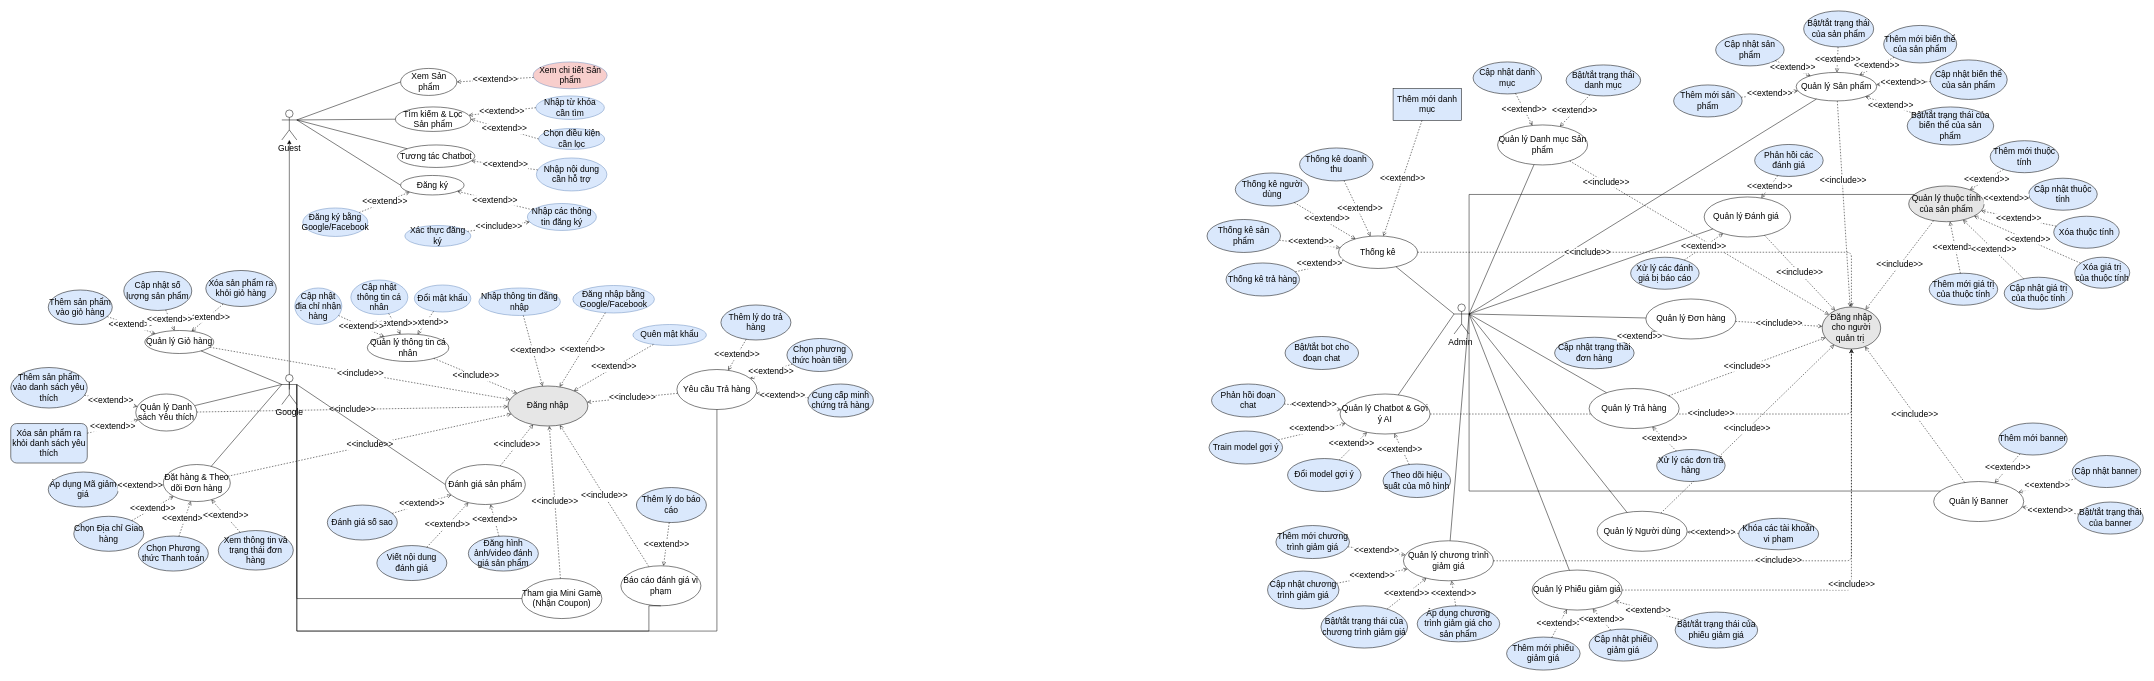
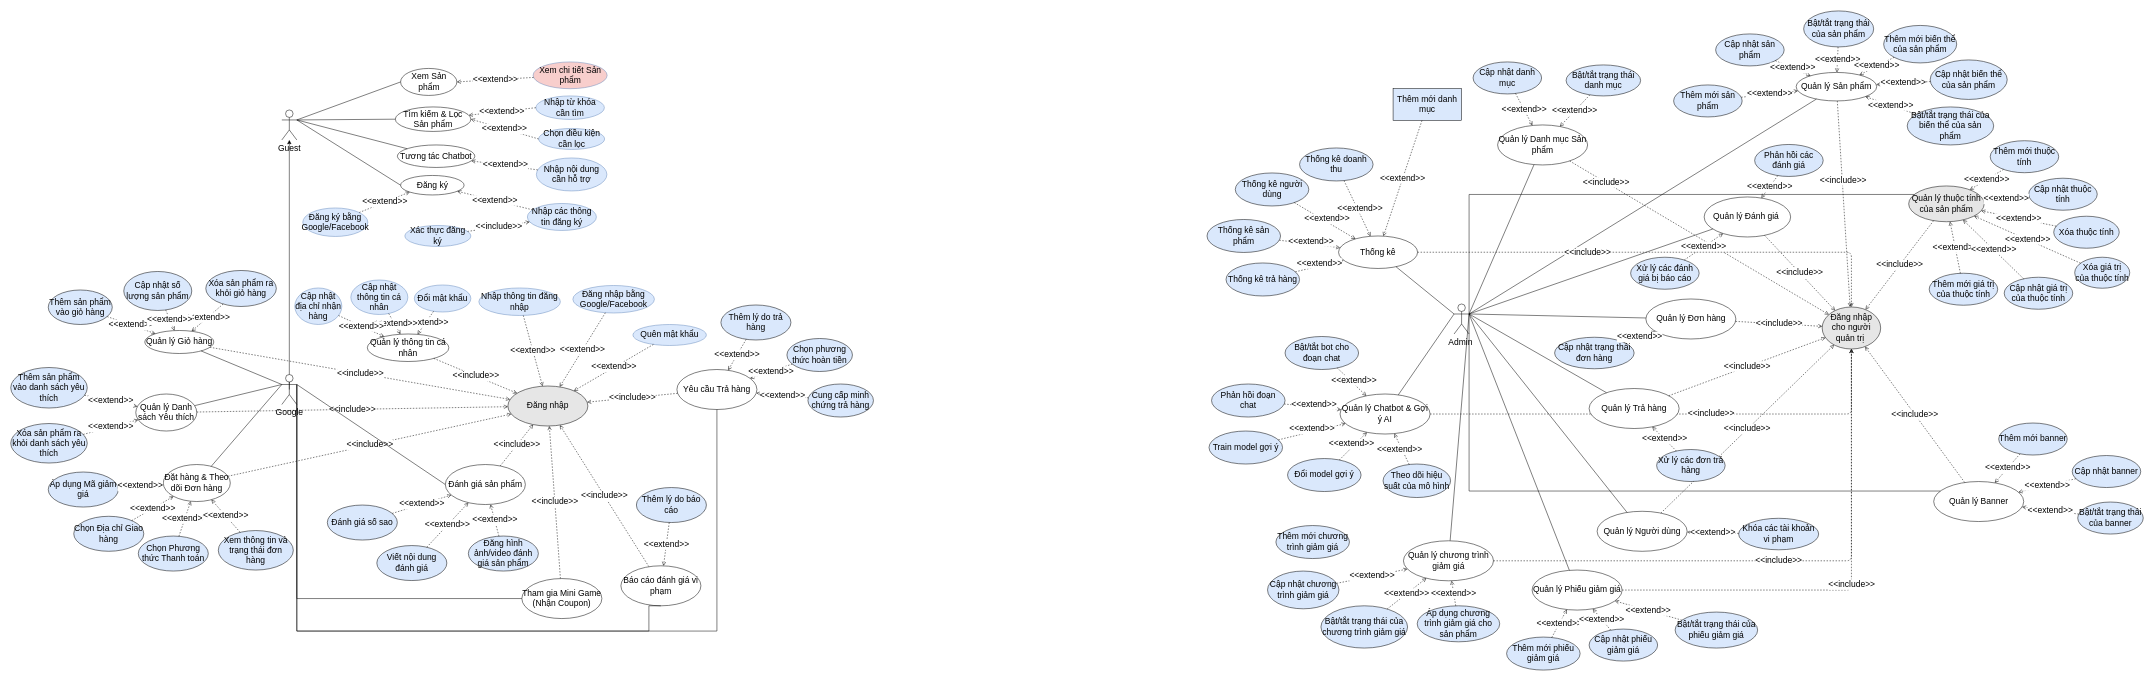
edge "Bật/tắt bot cho đoạn chat" -> "Quản lý Chatbot & Gợi ý AI": added, label "<<extend>>"
node "Xóa sản phẩm ra khỏi danh sách yêu thích": shape rounded rectangle -> ellipse
edge "Thêm mới chương trình giảm giá" -> "Quản lý chương trình giảm giá": removed, label "<<extend>>"
